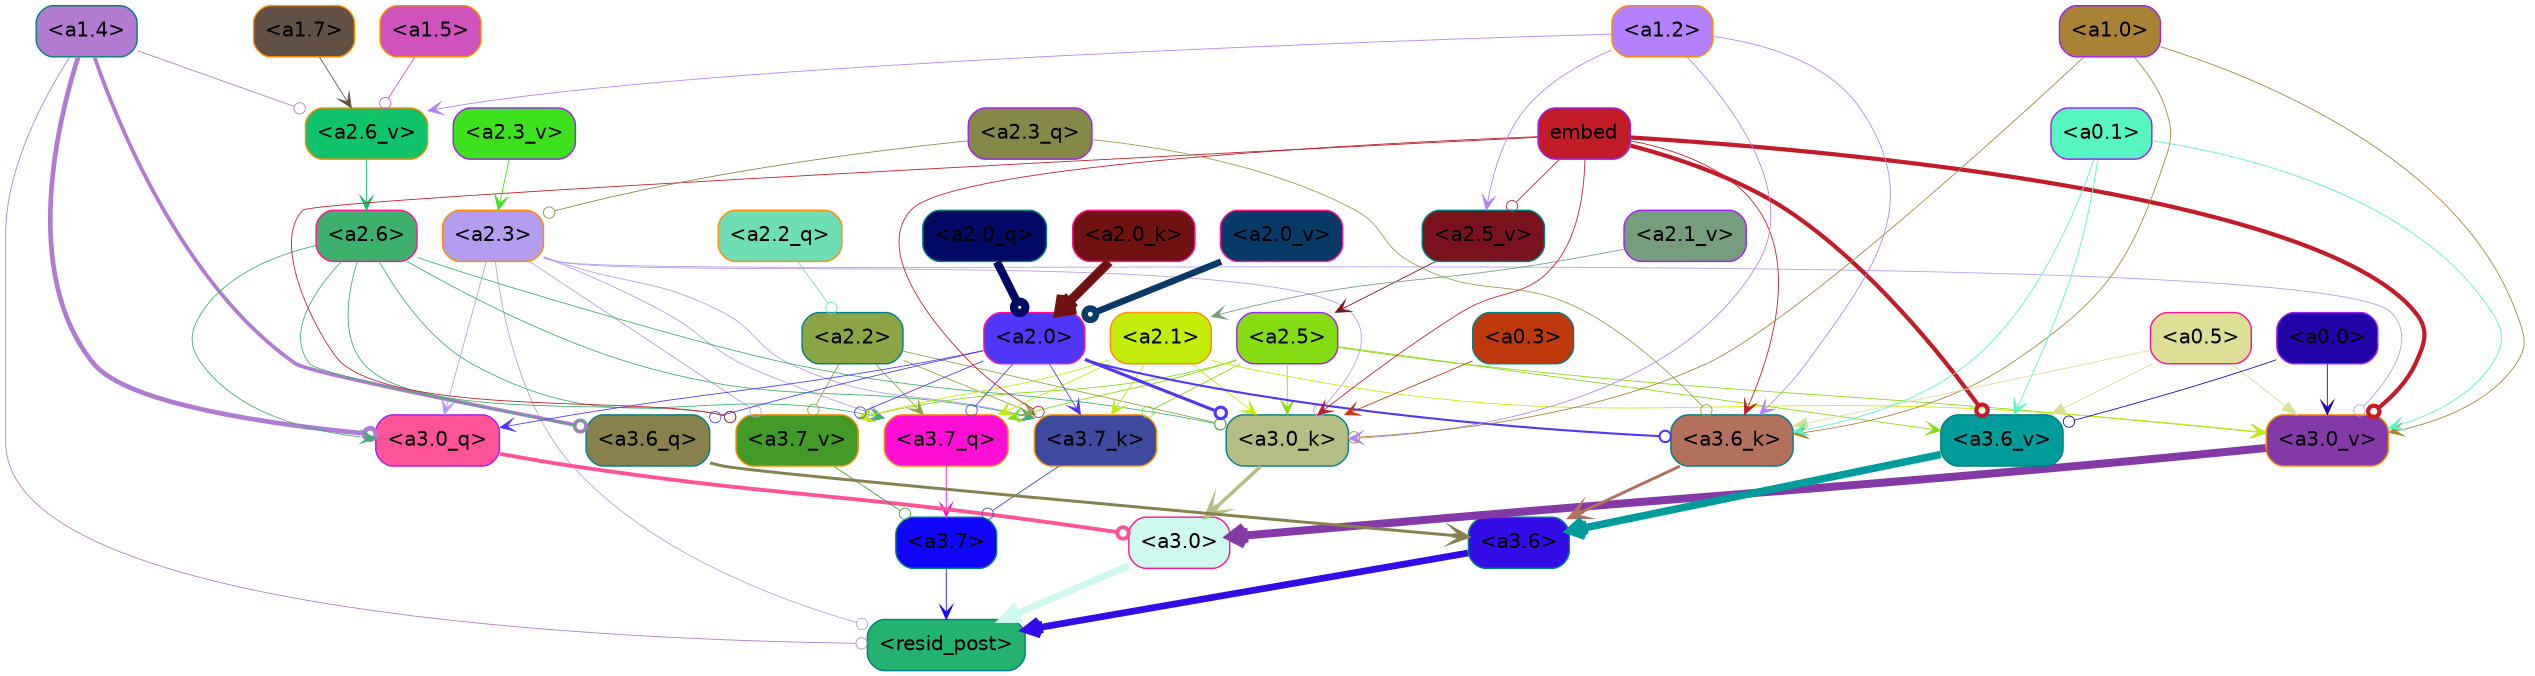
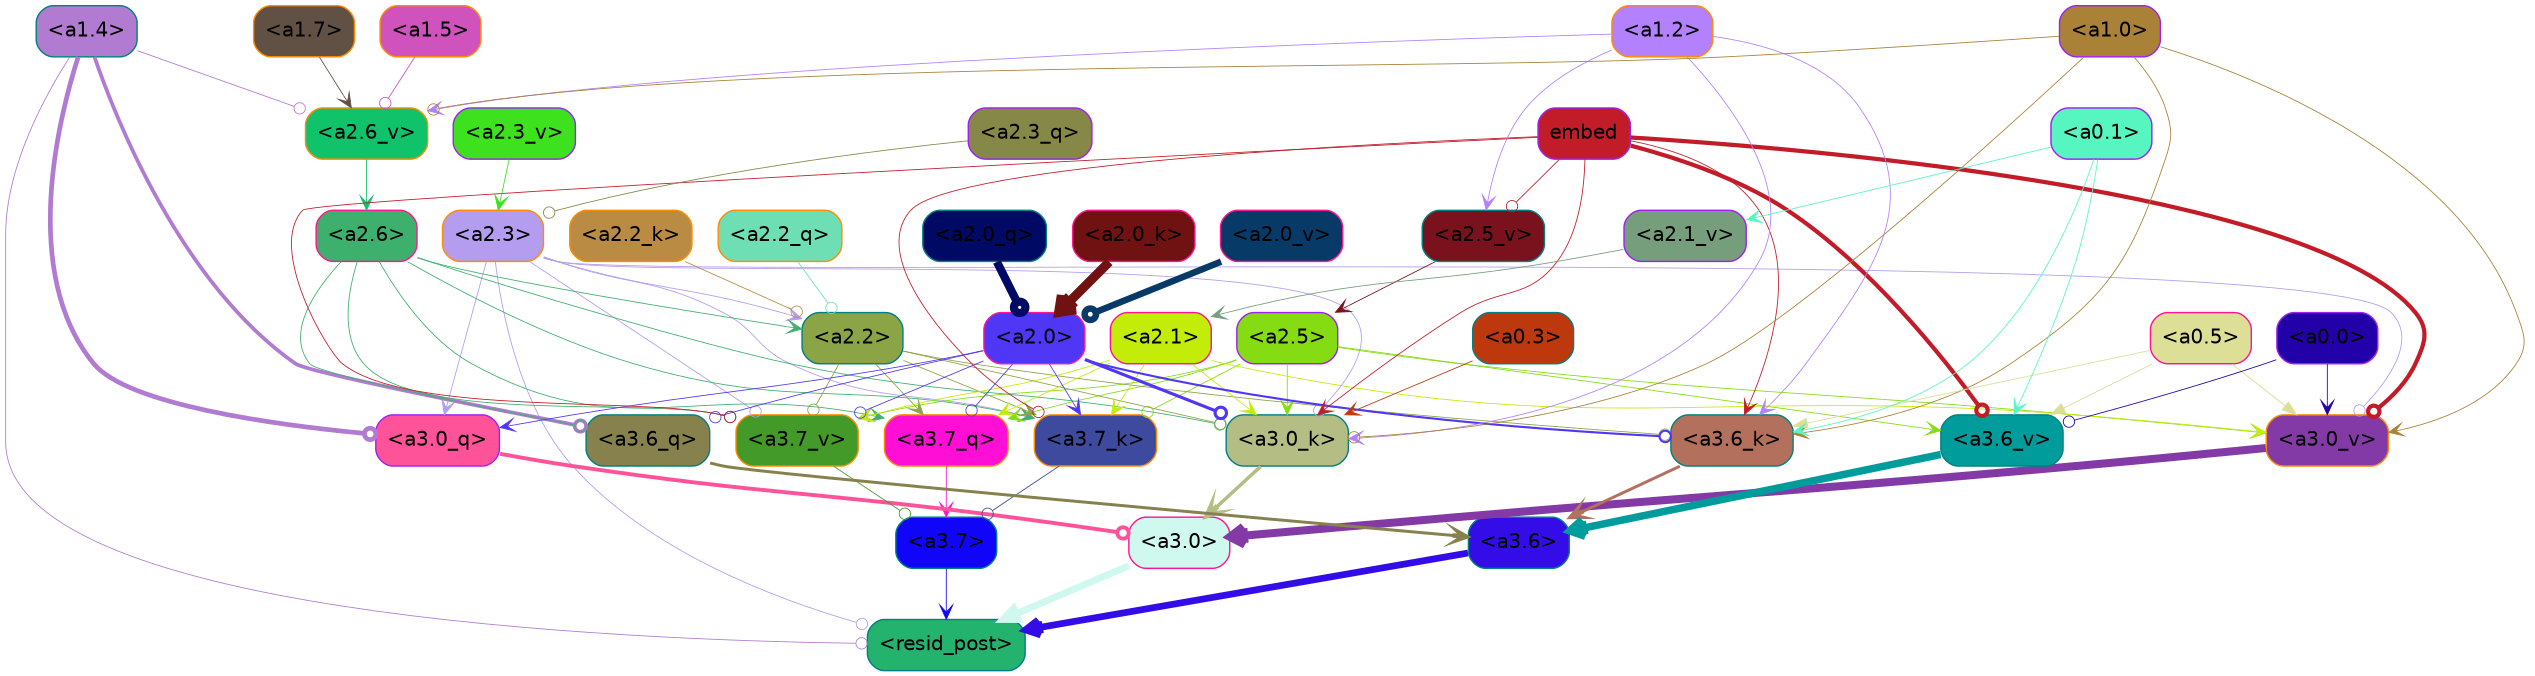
edge "<a1.0>" -> "<a2.6_v>": added
edge "<a0.1>" -> "<a3.0_v>": now "<a0.1>" -> "<a2.1_v>"
node "<a2.2_k>": added
edge "<a2.3_q>" -> "<a3.6_k>": now "<a2.2>" -> "<a3.6_k>"
edge "<a2.3>" -> "<a3.7_q>": now "<a2.3>" -> "<a2.2>"
node "<a2.1>": color darkorange -> deeppink
edge "<a2.6>" -> "<a3.0_q>": now "<a2.6>" -> "<a2.2>"
